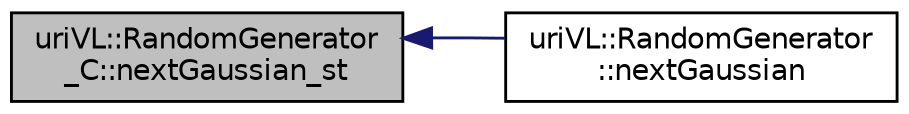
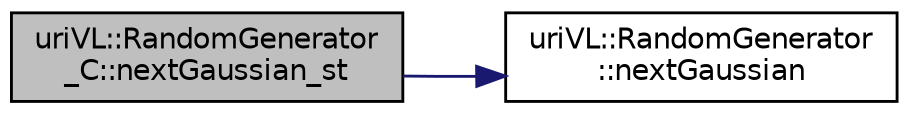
edge "uriVL::RandomGenerator ::nextGaussian" -> "uriVL::RandomGenerator _C::nextGaussian_st": reversed
